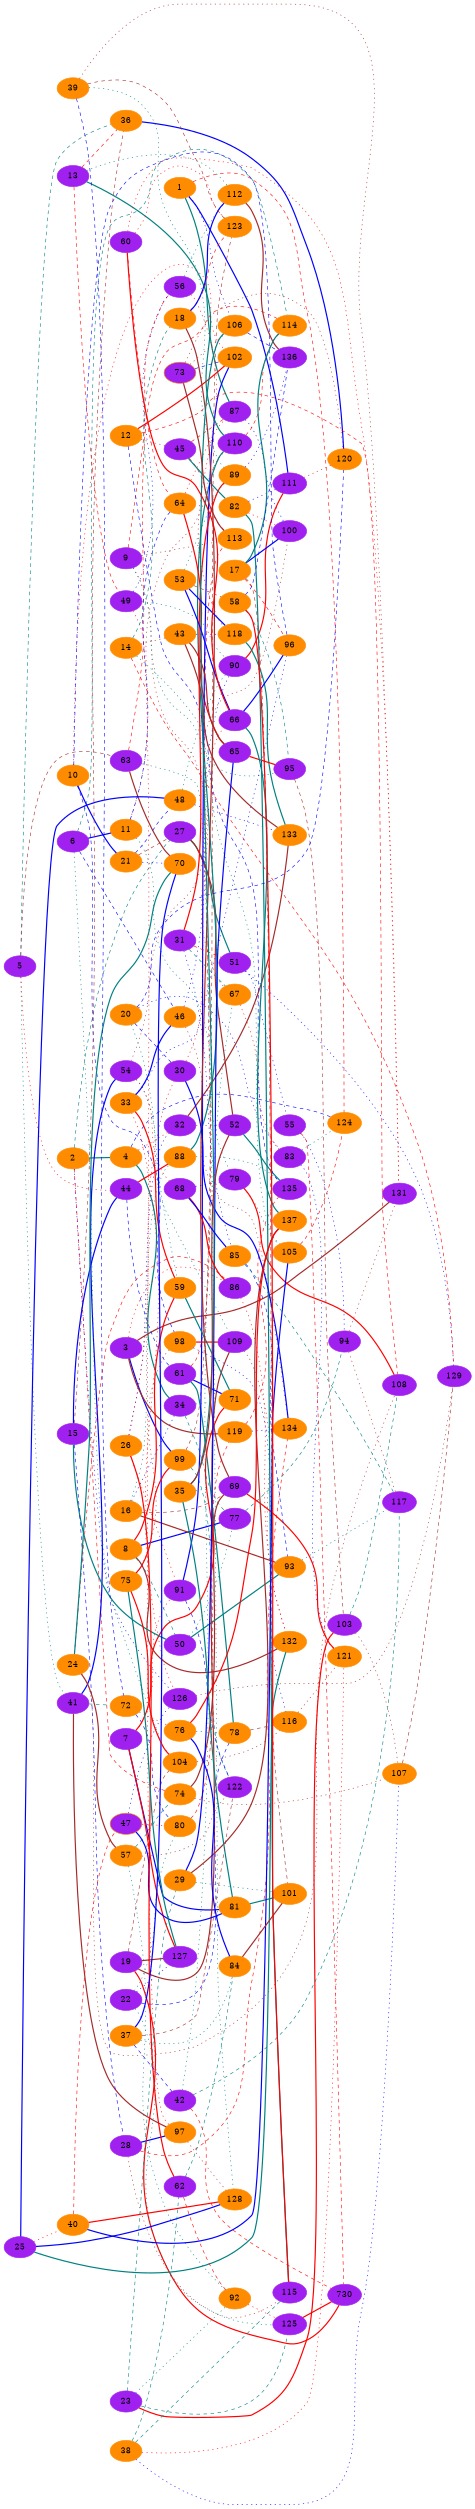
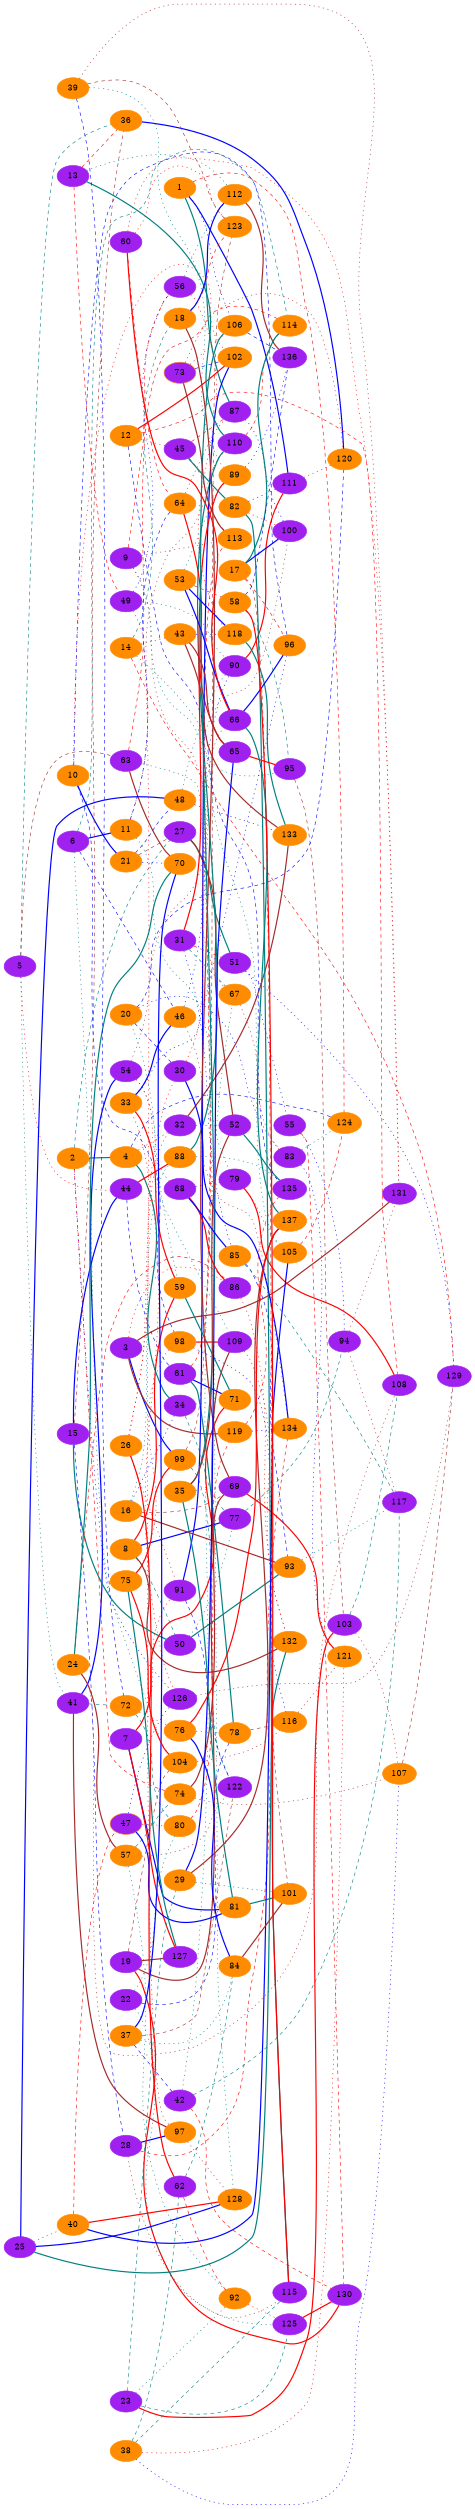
edge "32" -- "26": color blue -> red
edge "72" -- "80": color blue -> teal
edge "127" -- "22": removed
node "730": label "730" -> "130"
